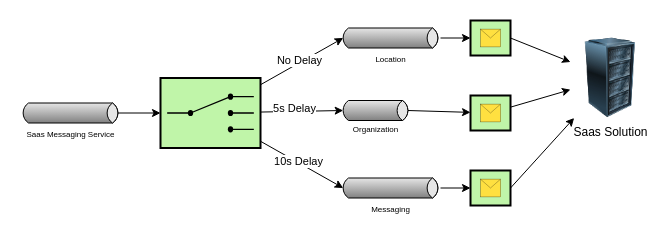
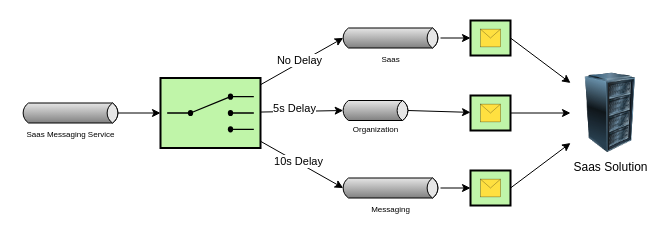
node "Location": label "Location" -> "Saas"
node "Saas Solution": moved (611, 78) -> (611, 113)
